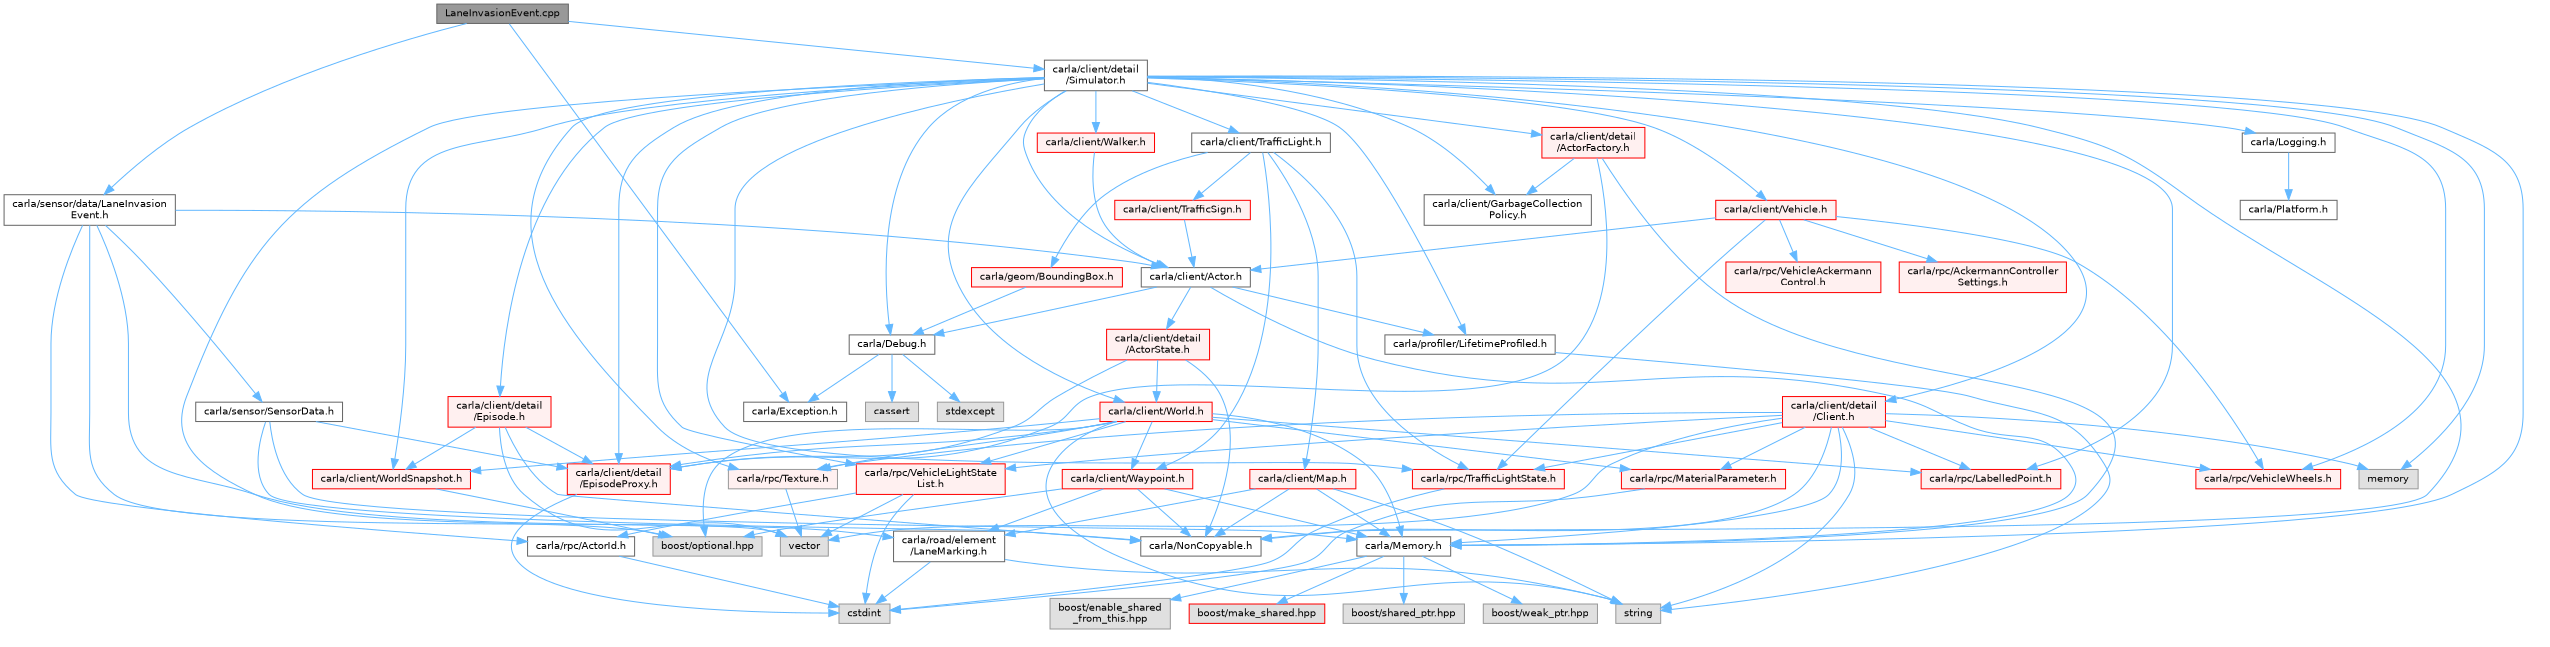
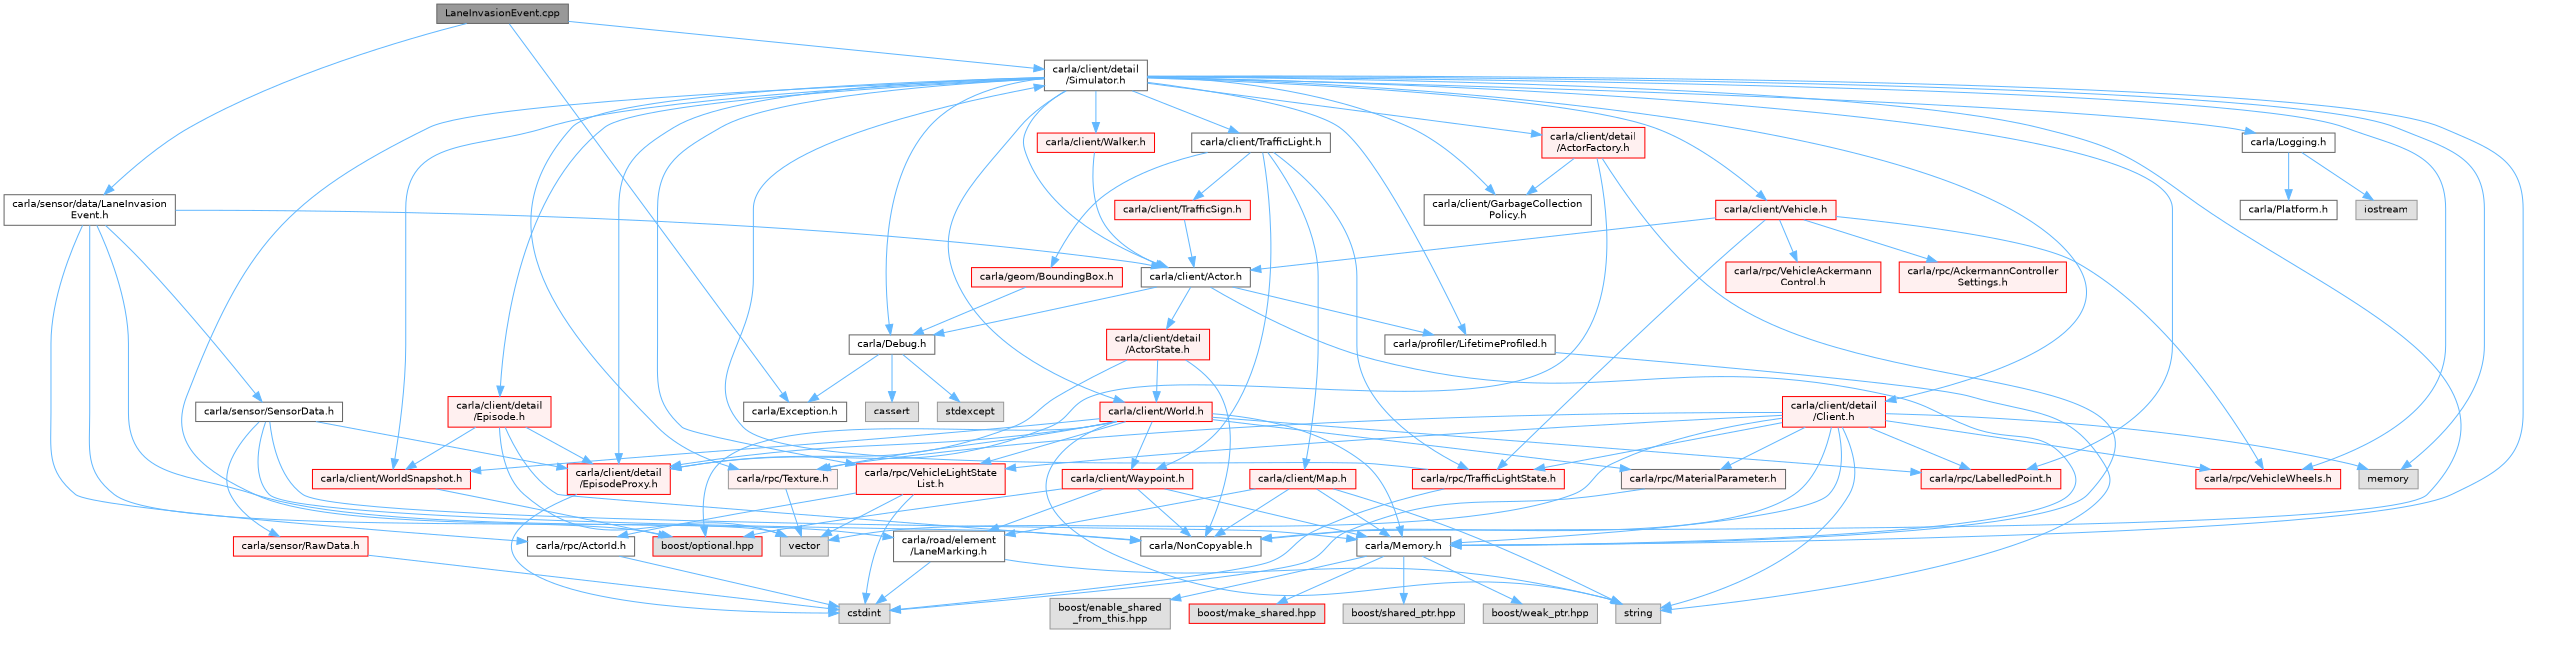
node "iostream": added
edge "carla/client/detail /Simulator.h" -> "carla/rpc/TrafficLightState.h": reversed
node "carla/rpc/MaterialParameter.h": color red -> grey40
node "carla/sensor/RawData.h": added
node "boost/optional.hpp": color grey60 -> red
